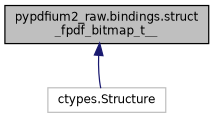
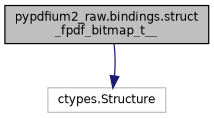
edge "ctypes.Structure" -> "pypdfium2_raw.bindings.struct _fpdf_bitmap_t__": reversed
